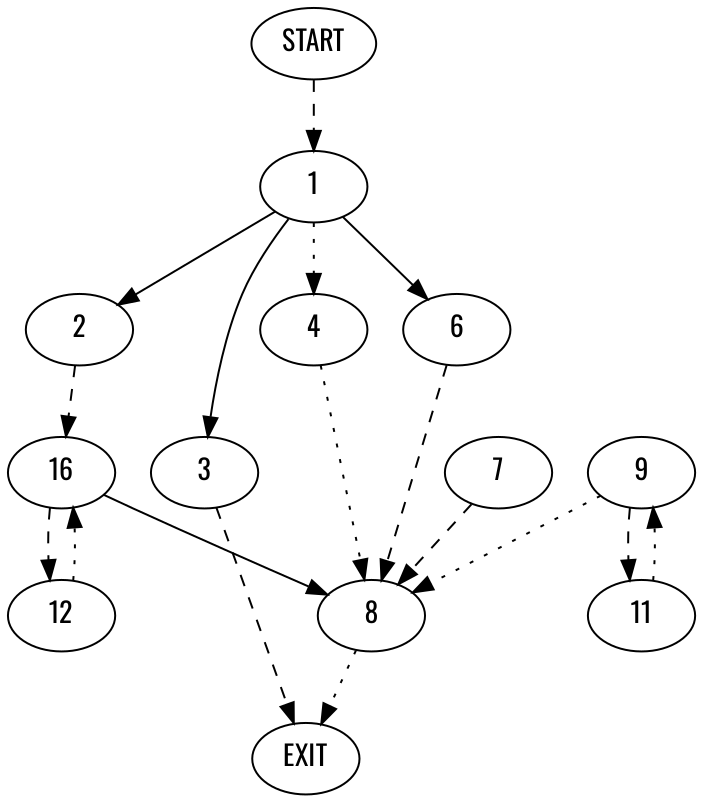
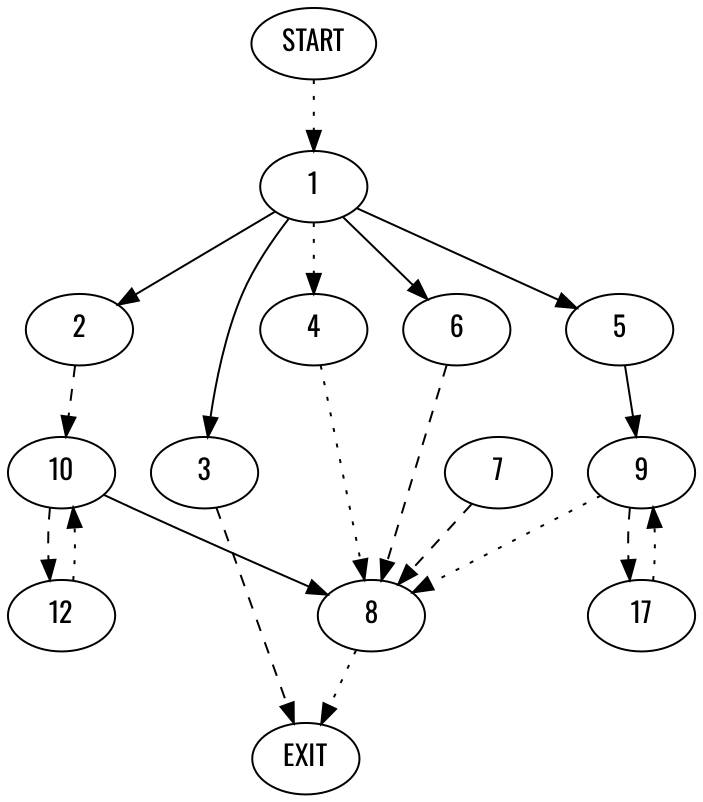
edge "START" -> "1": style dashed -> dotted
node "5": added
node "16": label "16" -> "10"
node "11": label "11" -> "17"
